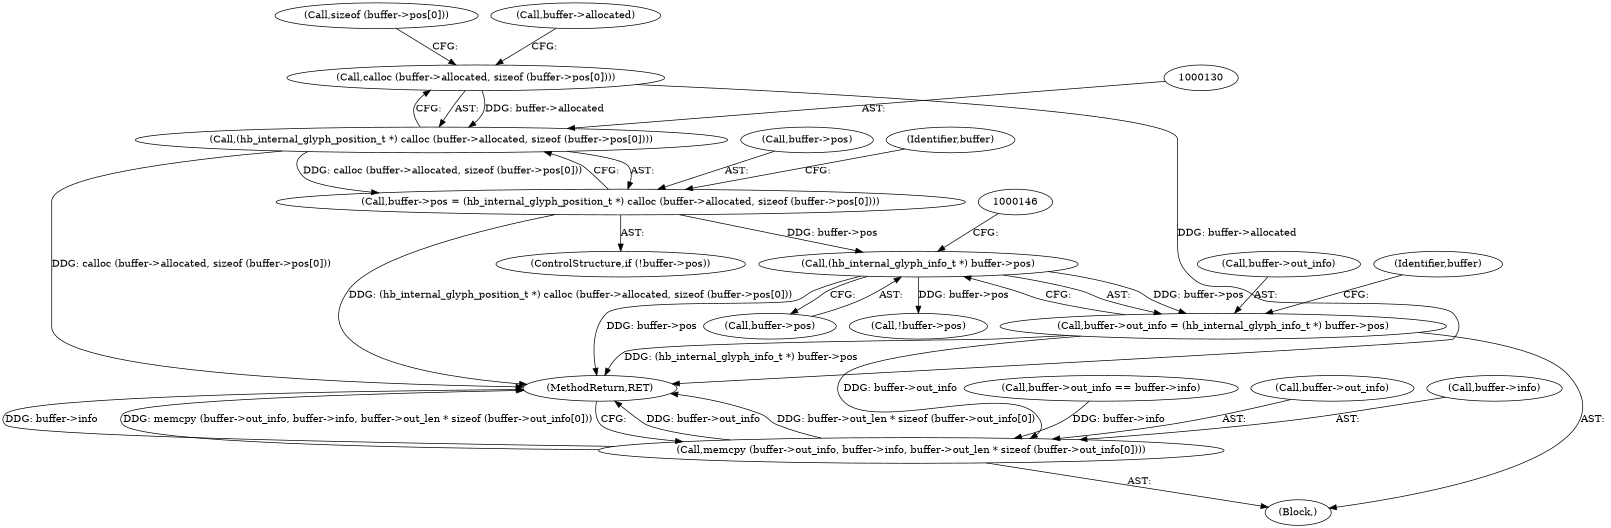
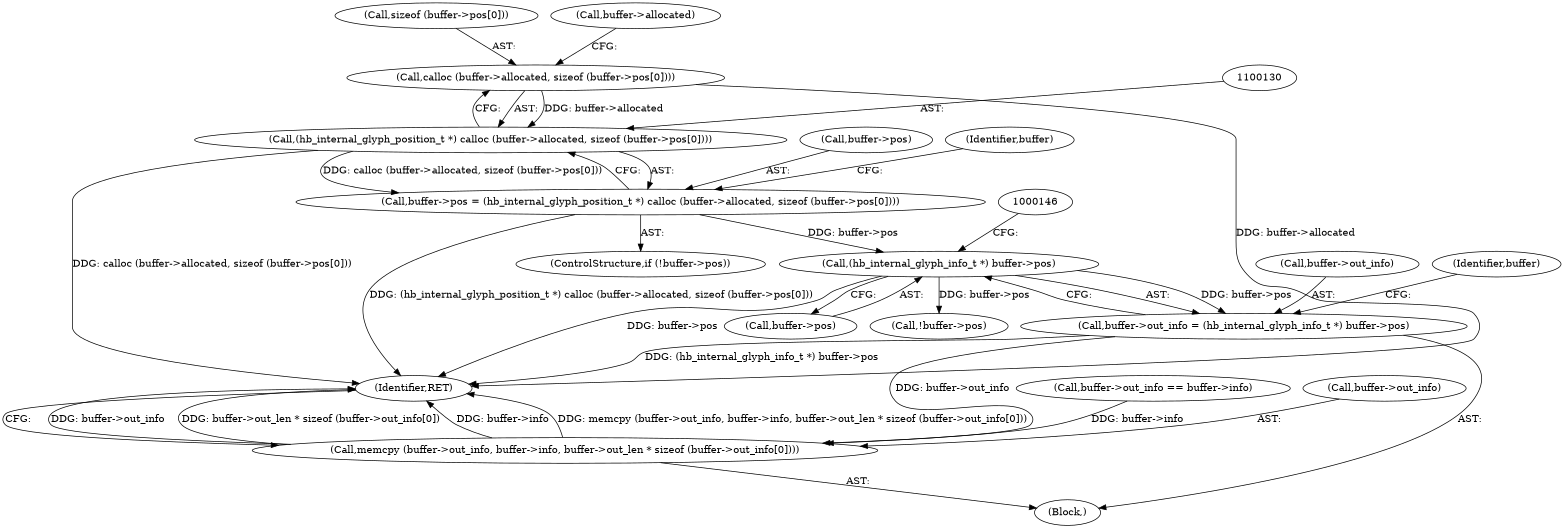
edge "(Call,sizeof (buffer->pos[0]))" -> "(Call,calloc (buffer->allocated, sizeof (buffer->pos[0])))": label "CFG: " -> "AST: "
node "1000130": label "1000130" -> "1100130"
node "(MethodReturn,RET)": label "(MethodReturn,RET)" -> "(Identifier,RET)"
node "(Call,buffer->info)": removed
